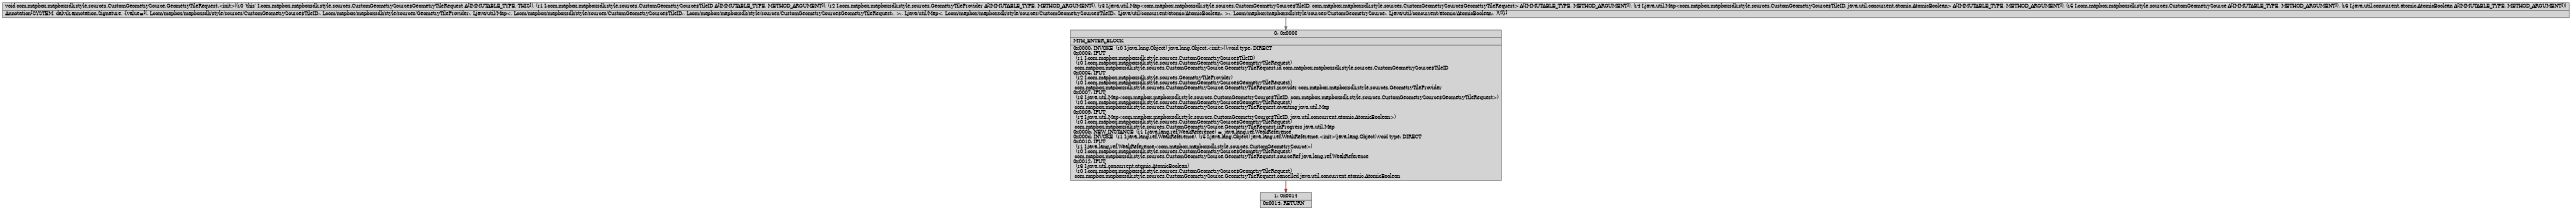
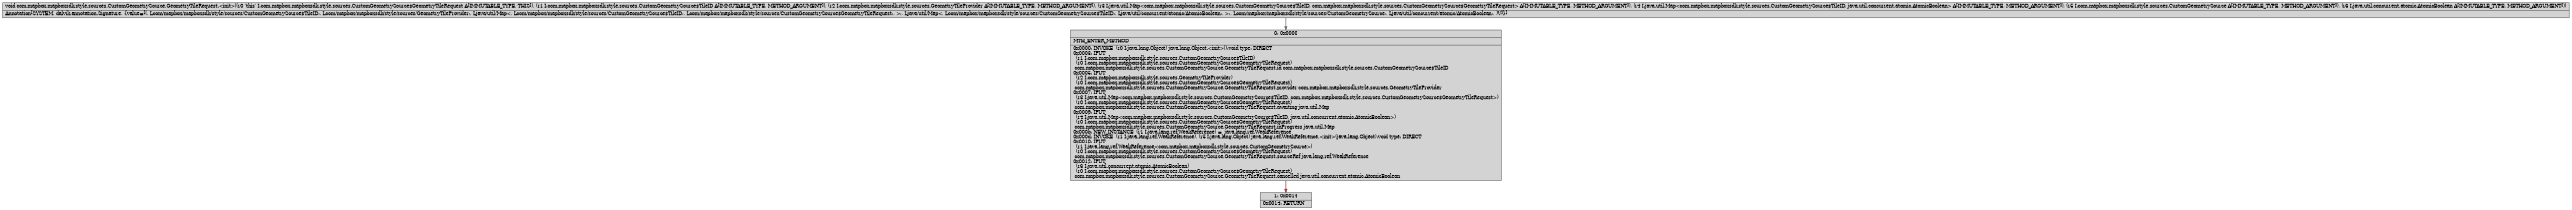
node "0: 0x0000": text "MTH_ENTER_BLOCK" -> "MTH_ENTER_METHOD"
